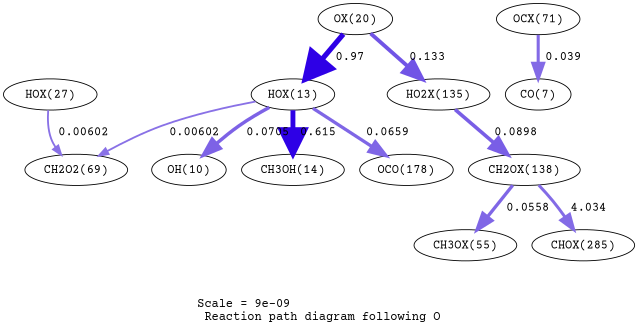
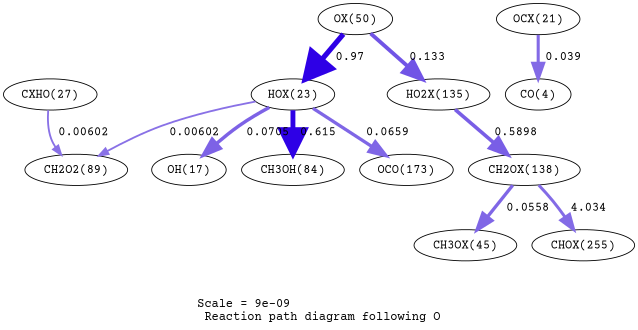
node "OX(20)": label "OX(20)" -> "OX(50)"
node "OCX(71)": label "OCX(71)" -> "OCX(21)"
node "HOX(27)": label "HOX(27)" -> "CXHO(27)"
node "HOX(13)": label "HOX(13)" -> "HOX(23)"
node "CO(7)": label "CO(7)" -> "CO(4)"
edge "HO2X(135)" -> "CH2OX(138)": label " 0.0898" -> " 0.5898"
node "CH2O2(69)": label "CH2O2(69)" -> "CH2O2(89)"
node "OH(10)": label "OH(10)" -> "OH(17)"
node "CH3OH(14)": label "CH3OH(14)" -> "CH3OH(84)"
node "OCO(178)": label "OCO(178)" -> "OCO(173)"
node "CH3OX(55)": label "CH3OX(55)" -> "CH3OX(45)"
node "CHOX(285)": label "CHOX(285)" -> "CHOX(255)"
